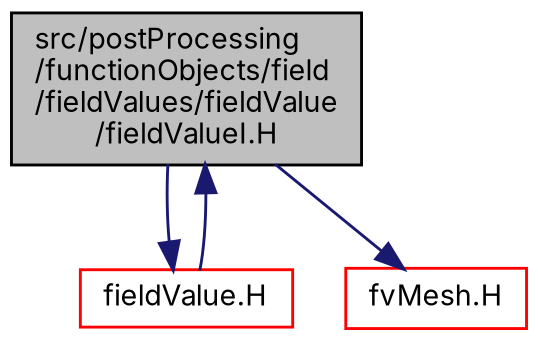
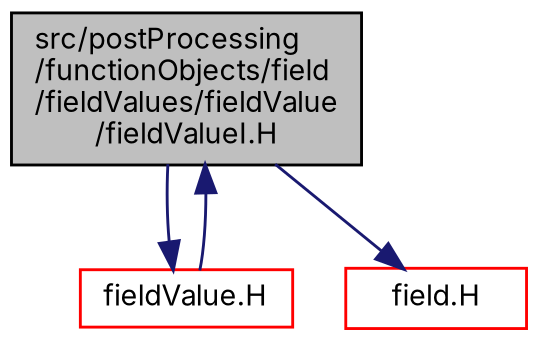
node "fvMesh.H": label "fvMesh.H" -> "field.H"
